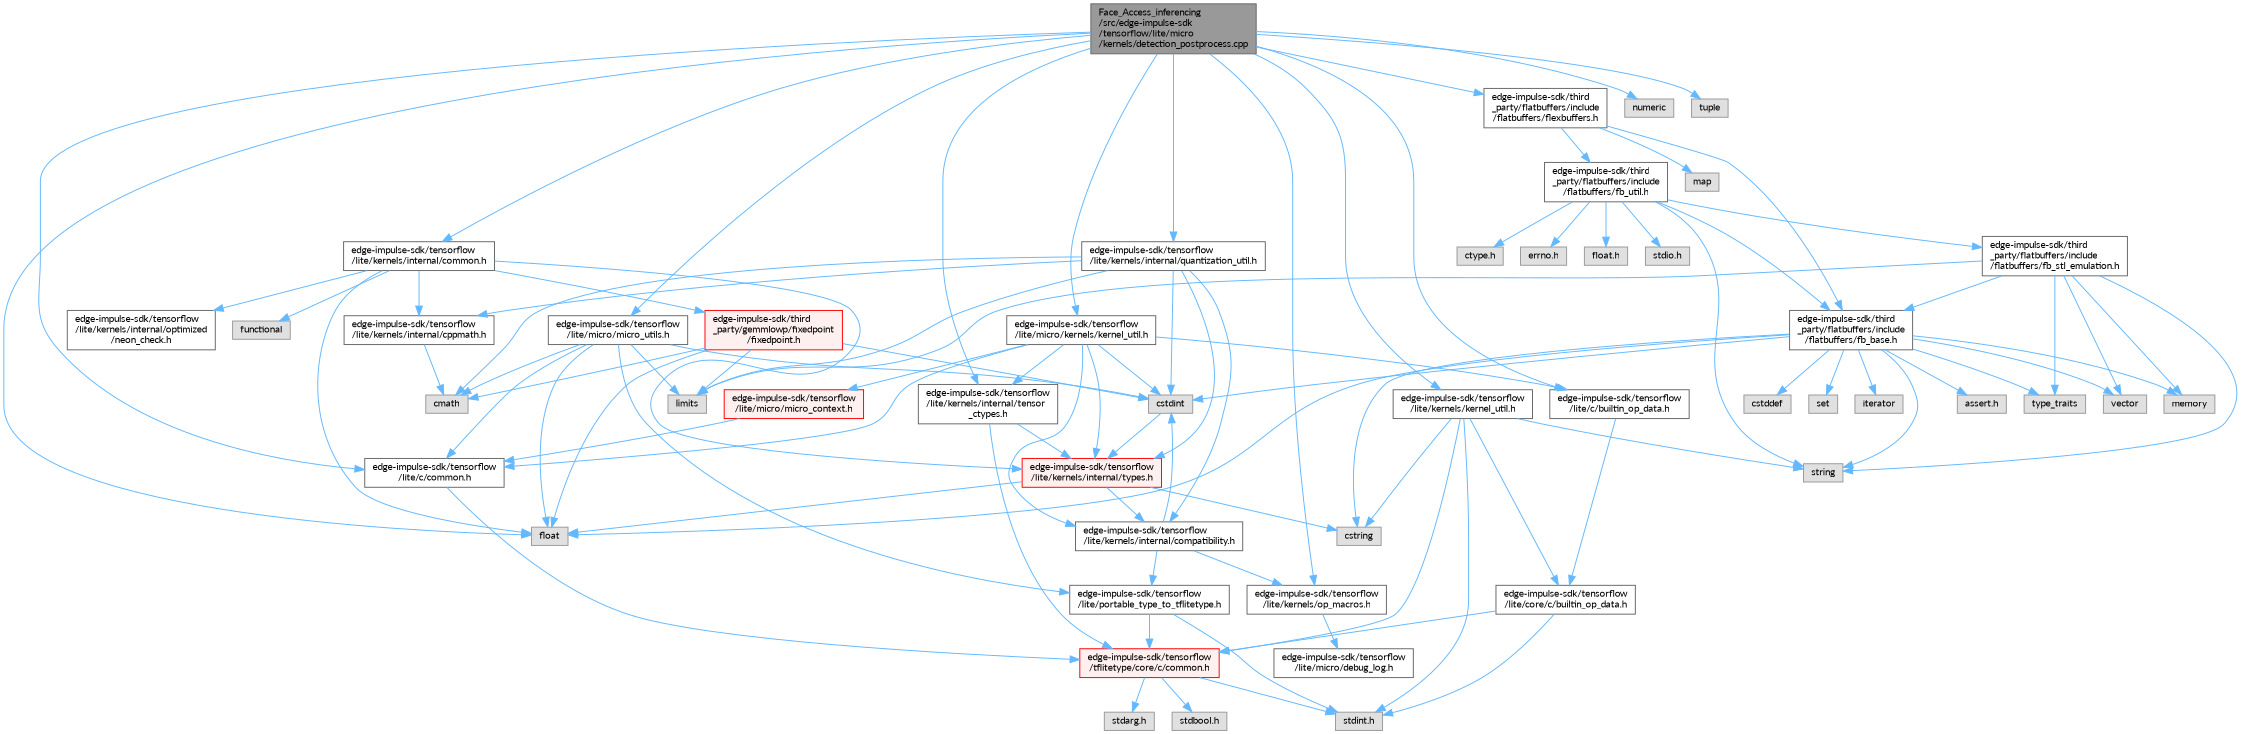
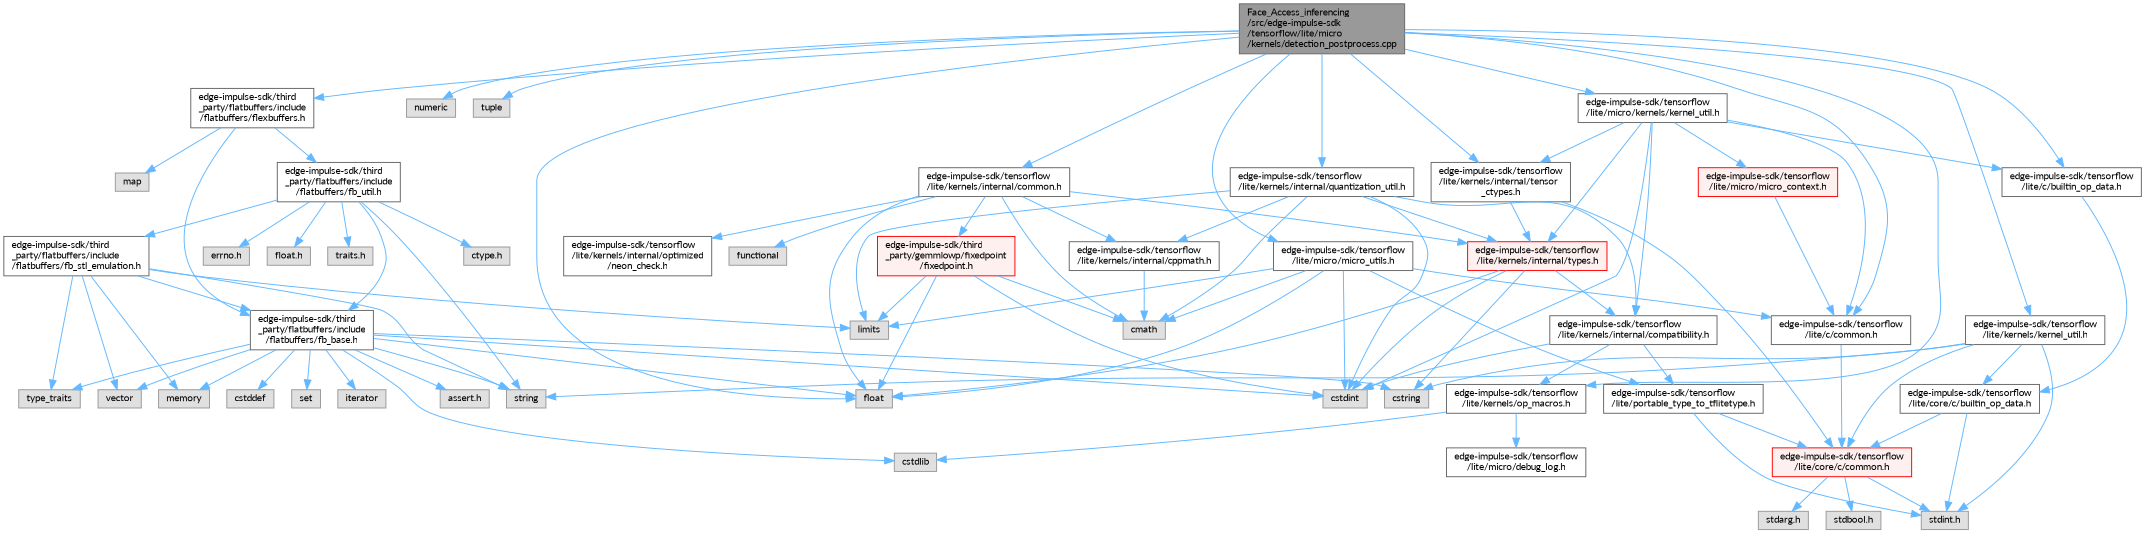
node "stdio.h": label "stdio.h" -> "traits.h"
edge "edge-impulse-sdk/tensorflow /lite/kernels/internal/common.h" -> "cmath": added
edge "cstdint" -> "edge-impulse-sdk/tensorflow /lite/kernels/internal/types.h": reversed
node "cstdlib": added
node "edge-impulse-sdk/tensorflow /tflitetype/core/c/common.h": label "edge-impulse-sdk/tensorflow /tflitetype/core/c/common.h" -> "edge-impulse-sdk/tensorflow /lite/core/c/common.h"
